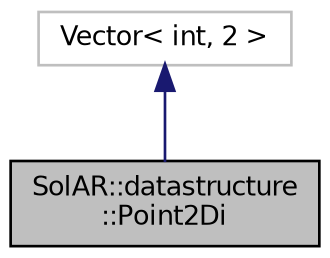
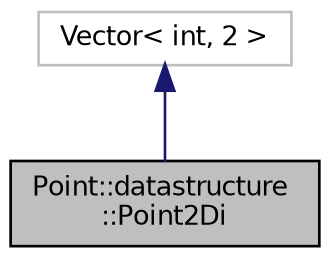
node "SolAR::datastructure ::Point2Di": label "SolAR::datastructure ::Point2Di" -> "Point::datastructure ::Point2Di"
